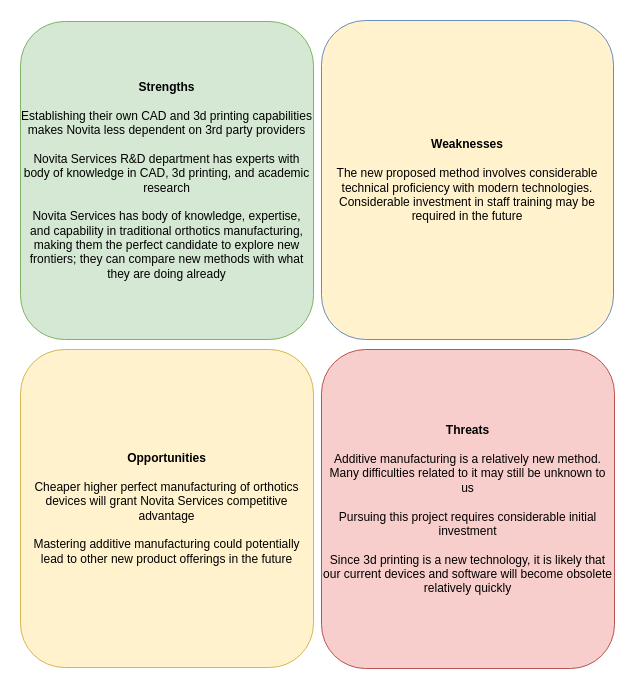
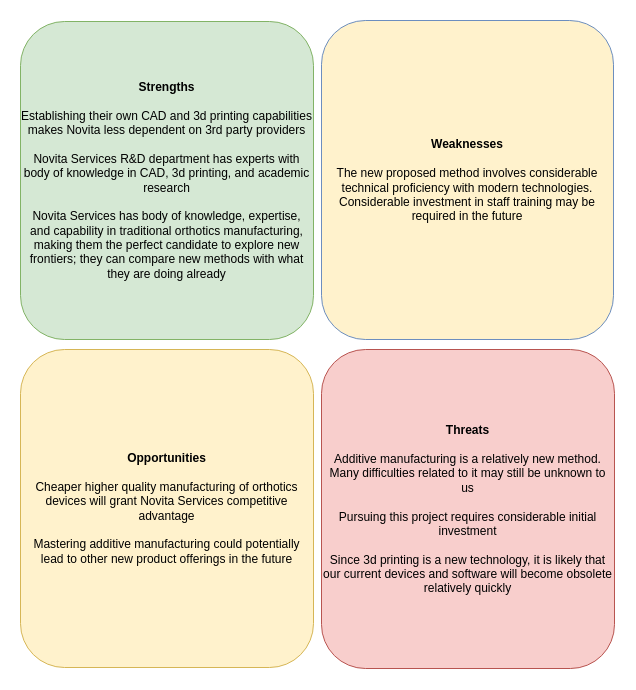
node "Opportunities Cheaper higher perfect manufacturing of orthotics devices will grant Novita Services competitive advantage Mastering additive manufacturing could potentially lead to other new product offerings in the future": label "Opportunities Cheaper higher perfect manufacturing of orthotics devices will grant Novita Services competitive advantage Mastering additive manufacturing could potentially lead to other new product offerings in the future" -> "Opportunities Cheaper higher quality manufacturing of orthotics devices will grant Novita Services competitive advantage Mastering additive manufacturing could potentially lead to other new product offerings in the future"
